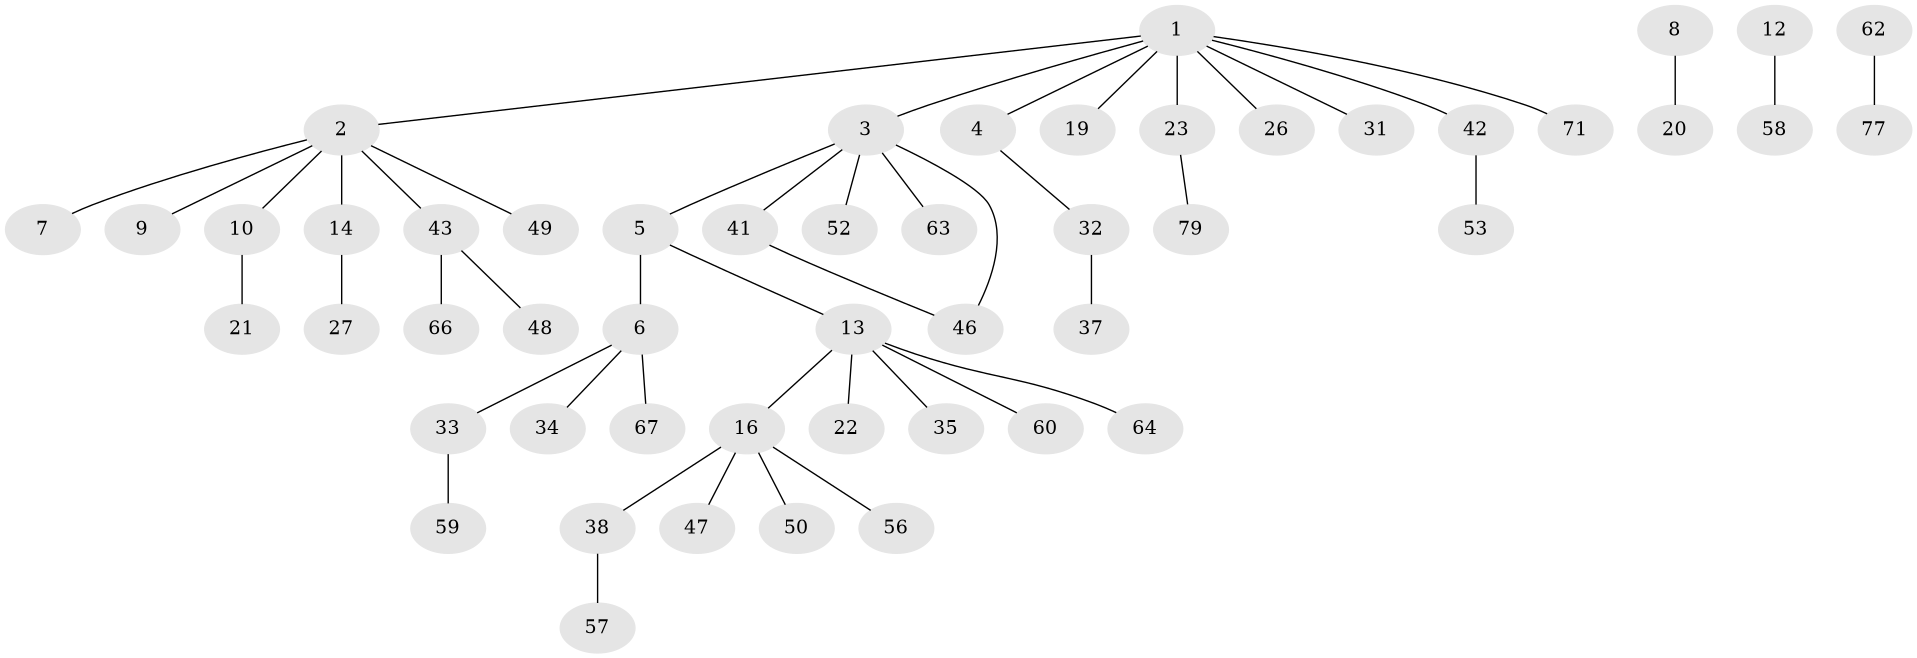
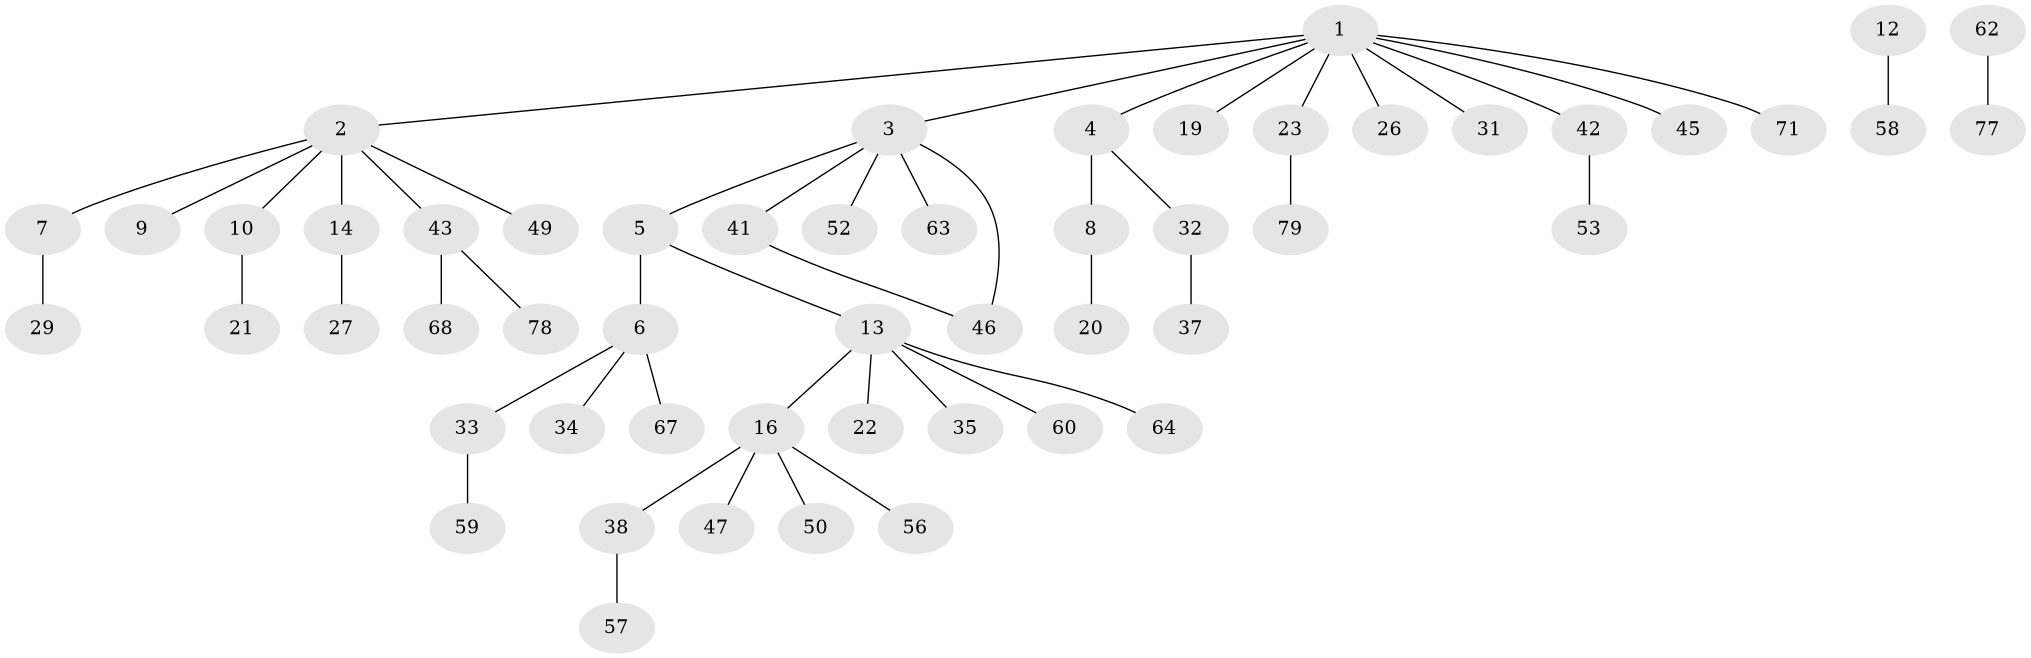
node "45": added
edge "4" -- "8": added
node "29": added
node "66": label "66" -> "68"
node "48": label "48" -> "78"
